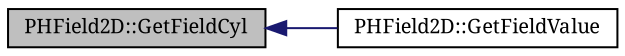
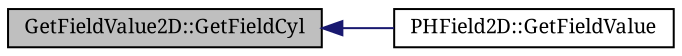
node "PHField2D::GetFieldCyl": label "PHField2D::GetFieldCyl" -> "GetFieldValue2D::GetFieldCyl"
